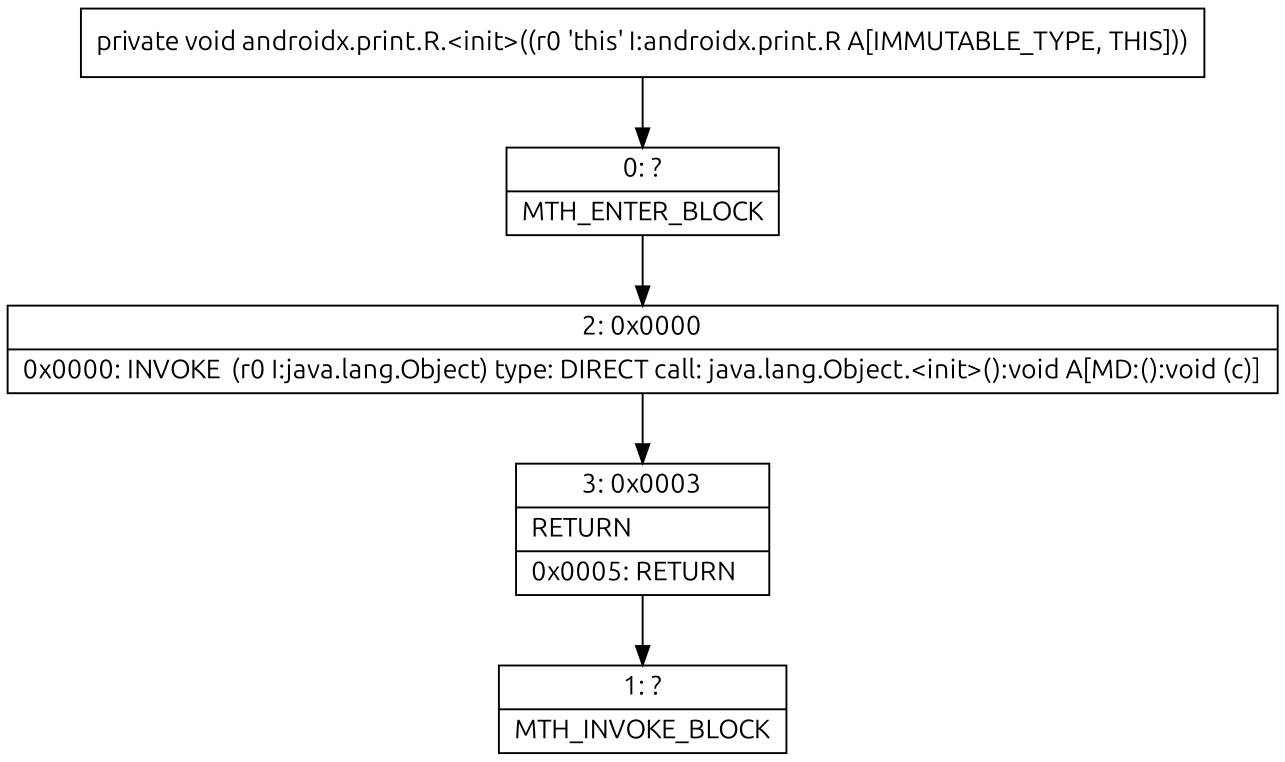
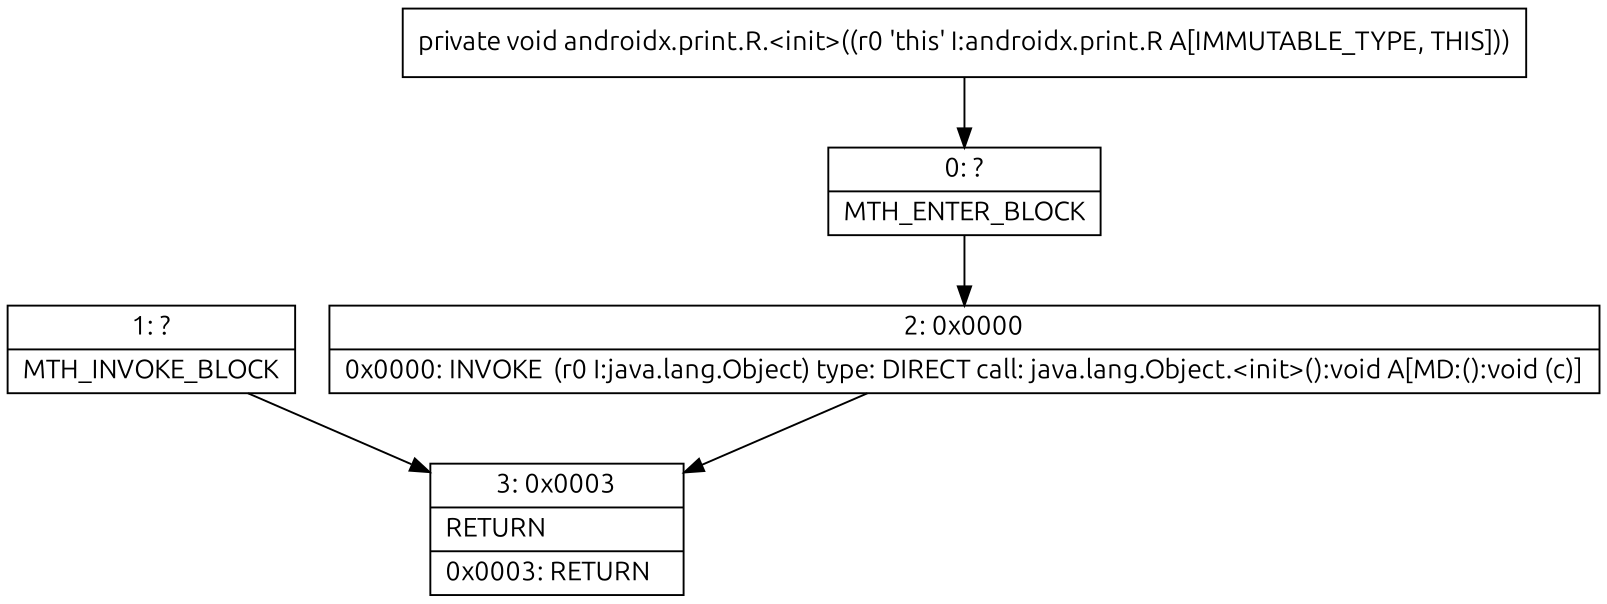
node "3: 0x0003": text "0x0005: RETURN" -> "0x0003: RETURN"
edge "3: 0x0003" -> "1: ?": reversed
